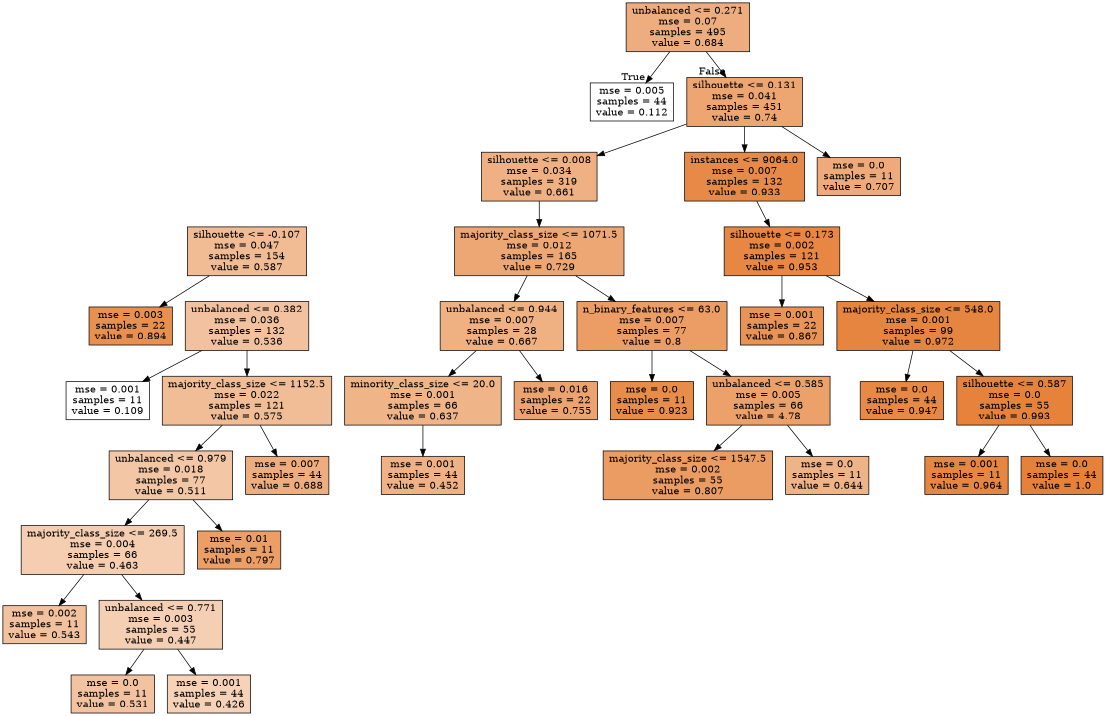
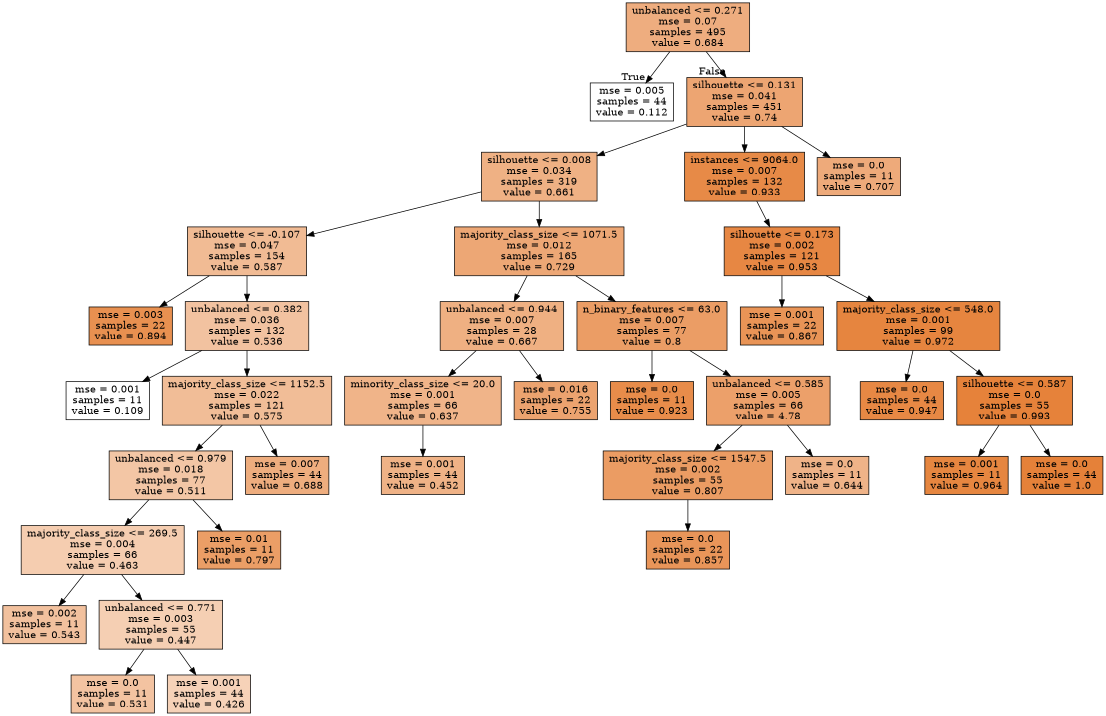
edge "silhouette <= 0.008 mse = 0.034 samples = 319 value = 0.661" -> "silhouette <= -0.107 mse = 0.047 samples = 154 value = 0.587": added
edge "silhouette <= -0.107 mse = 0.047 samples = 154 value = 0.587" -> "unbalanced <= 0.382 mse = 0.036 samples = 132 value = 0.536": added
node "mse = 0.0 samples = 22 value = 0.857": added
